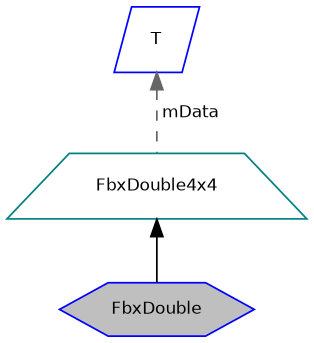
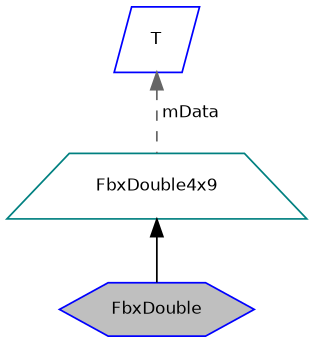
node "FbxDouble4x4": label "FbxDouble4x4" -> "FbxDouble4x9"
